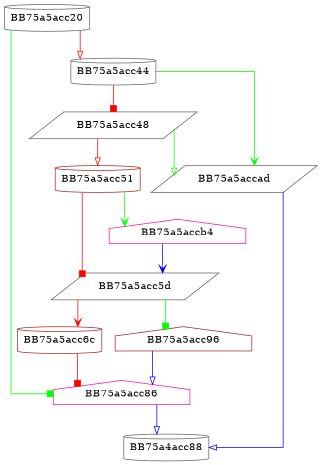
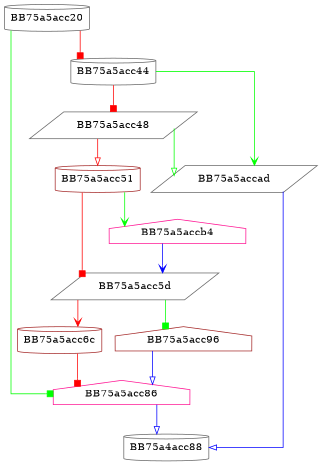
edge "BB75a5acc20" -> "BB75a5acc44": arrowhead onormal -> box
